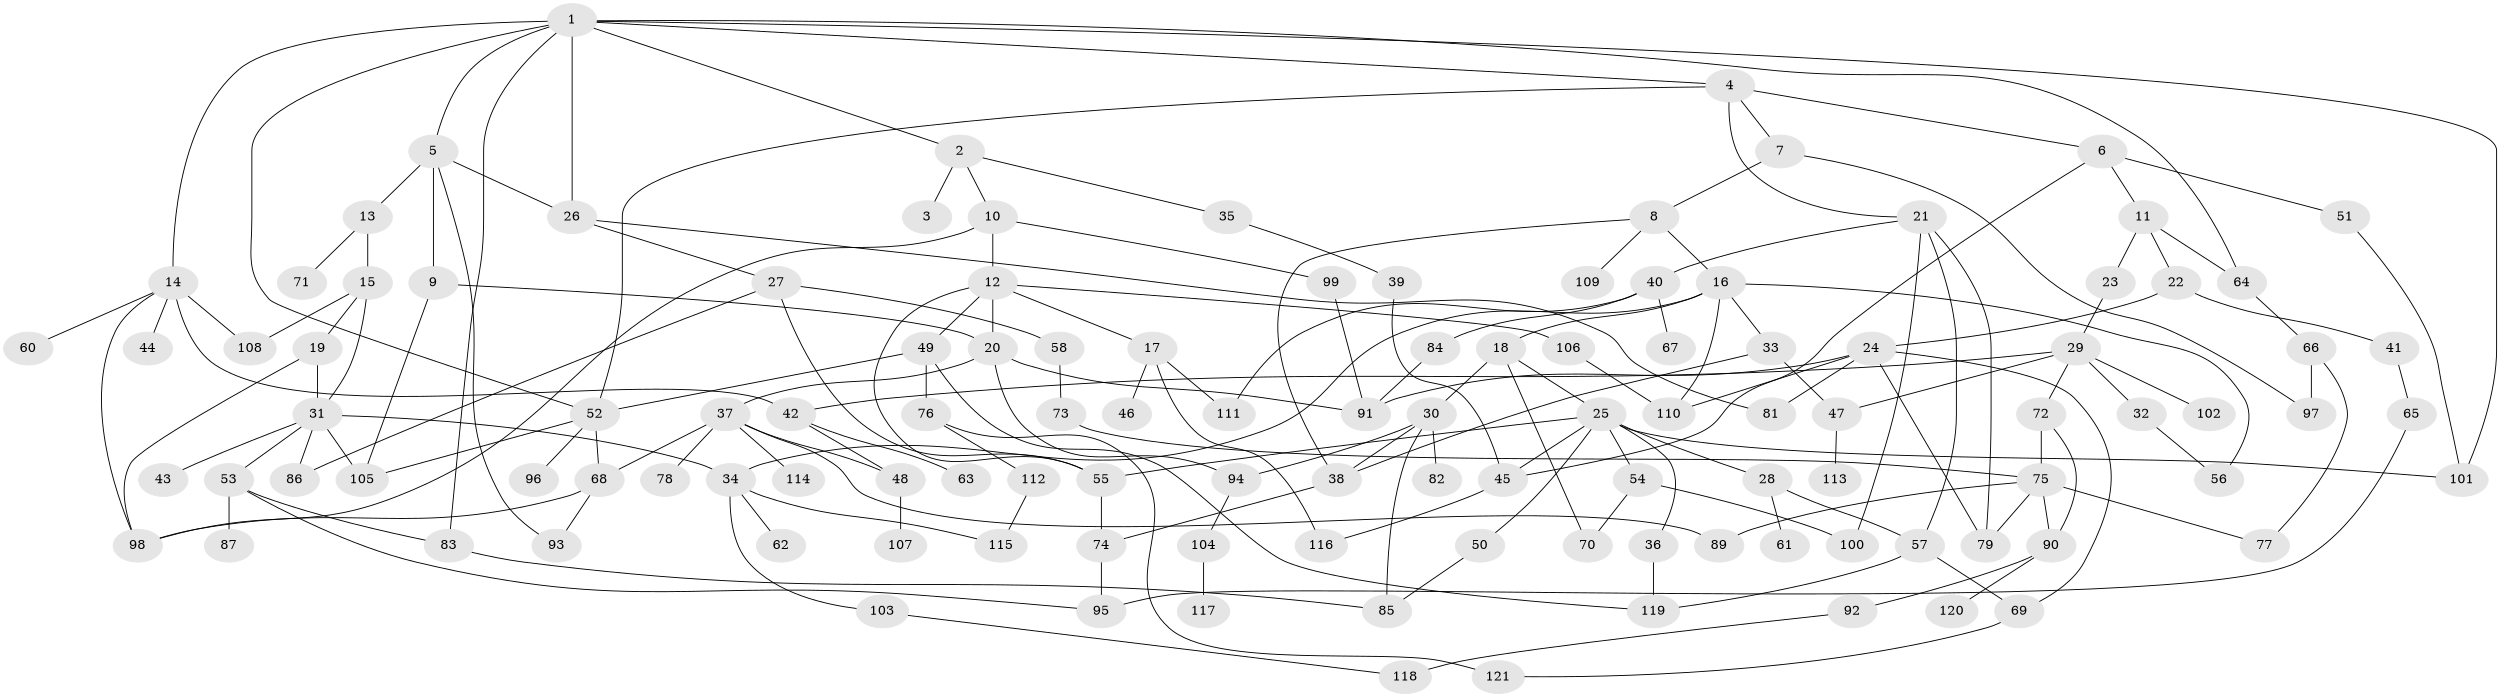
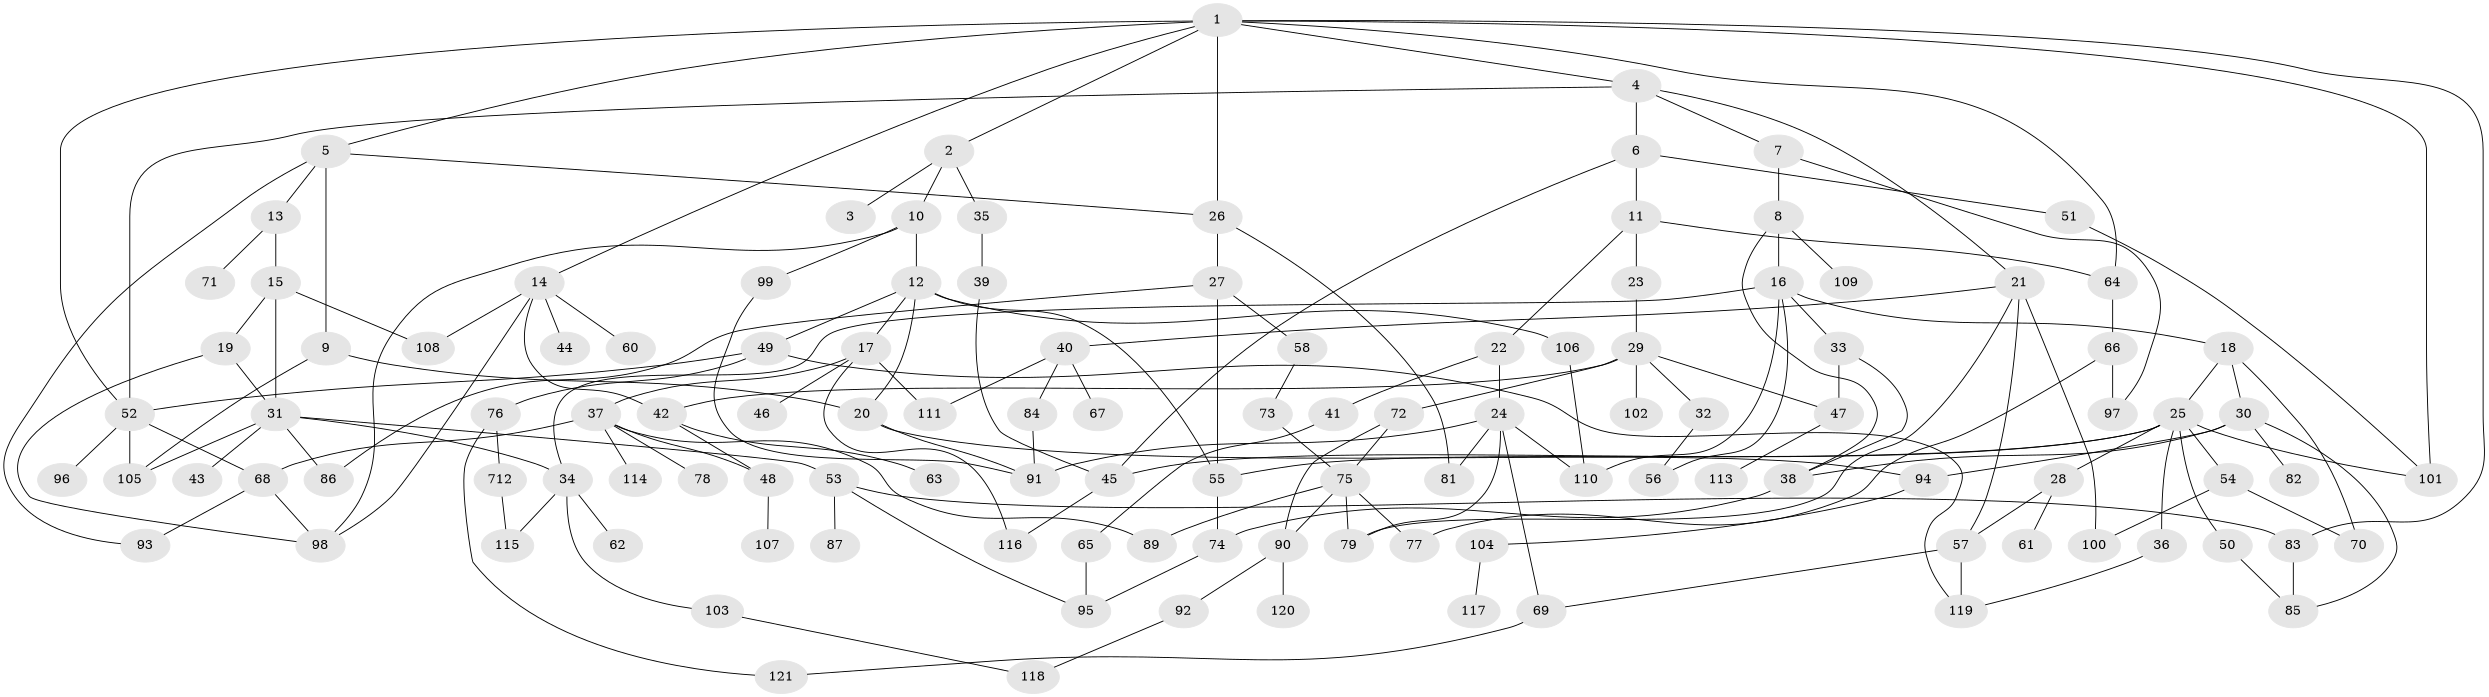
edge "20" -- "37": now "17" -- "37"
node "112": label "112" -> "712"
